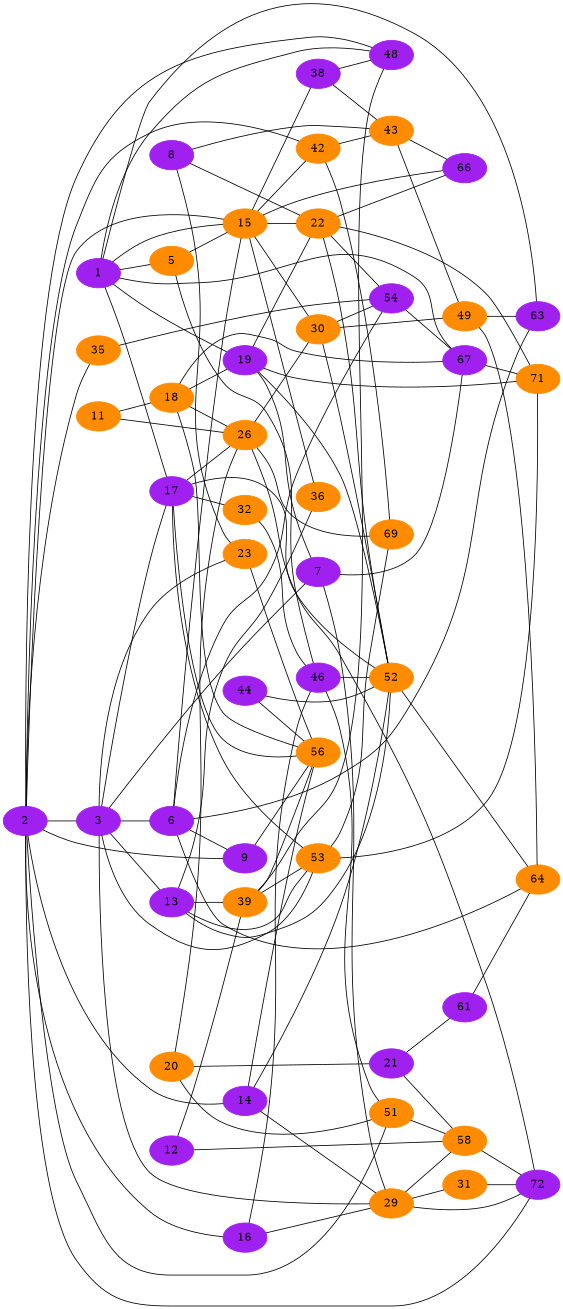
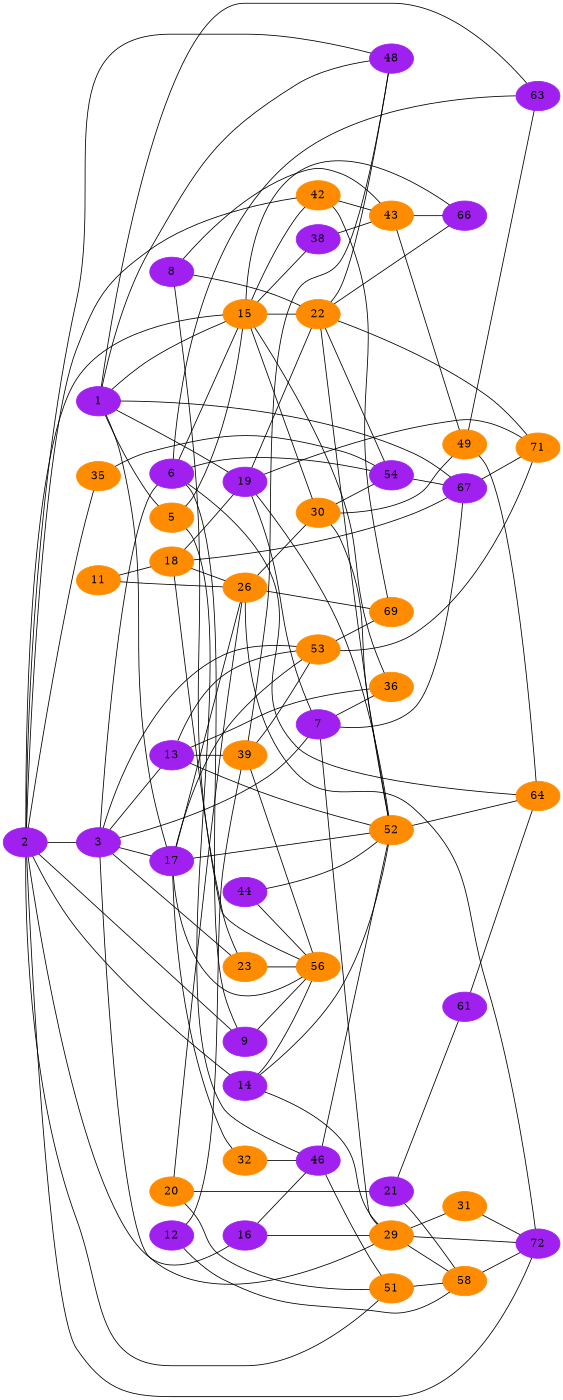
edge "48" -- "38": now "48" -- "22"
edge "36" -- "7": added
